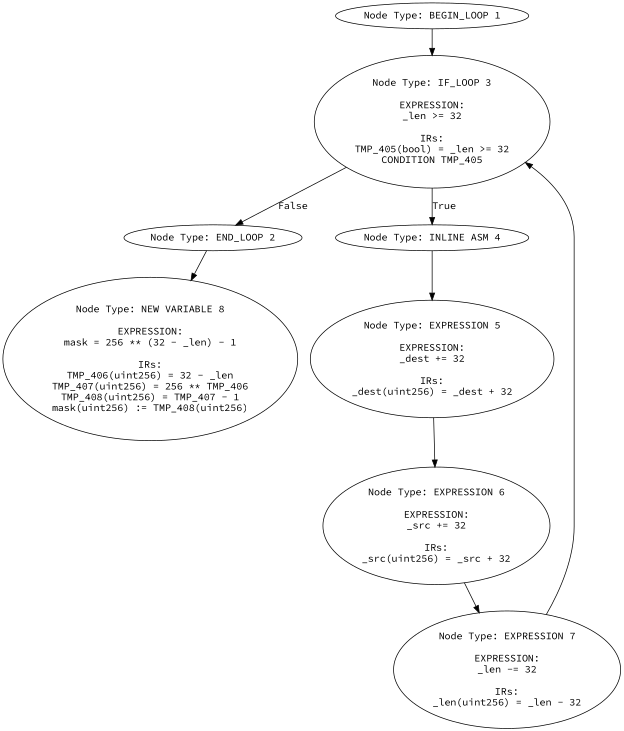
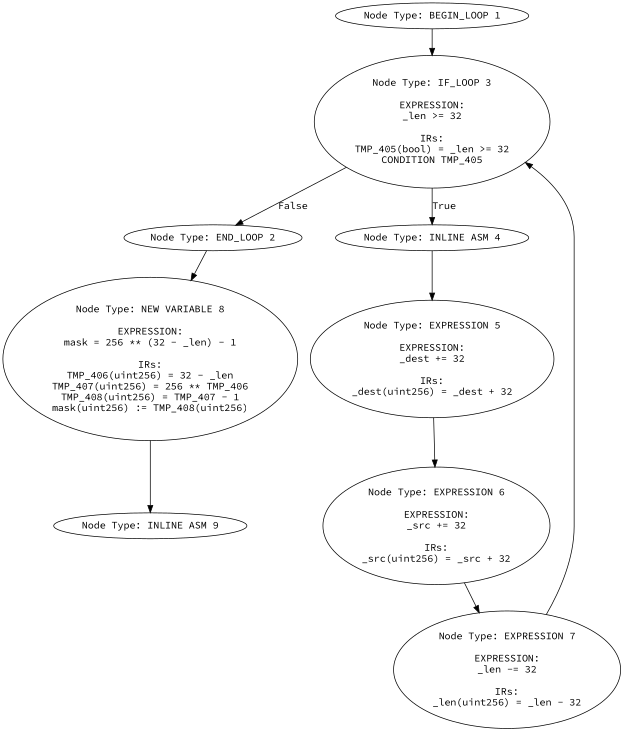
node "Node Type: INLINE ASM 9": added
